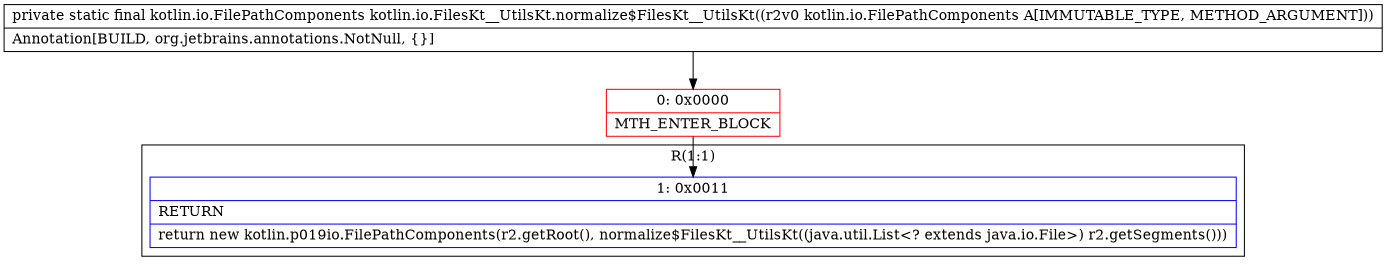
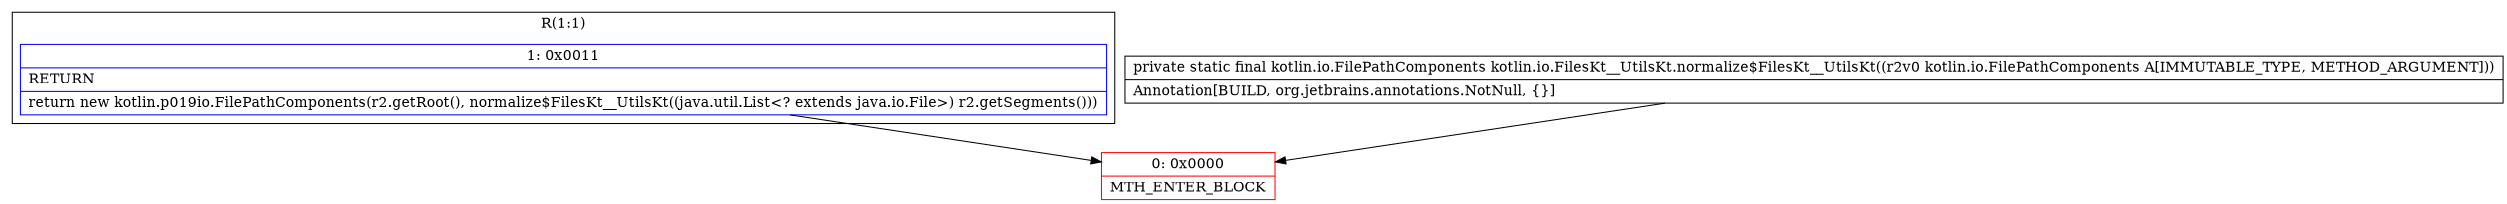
edge "0: 0x0000" -> "1: 0x0011": reversed
